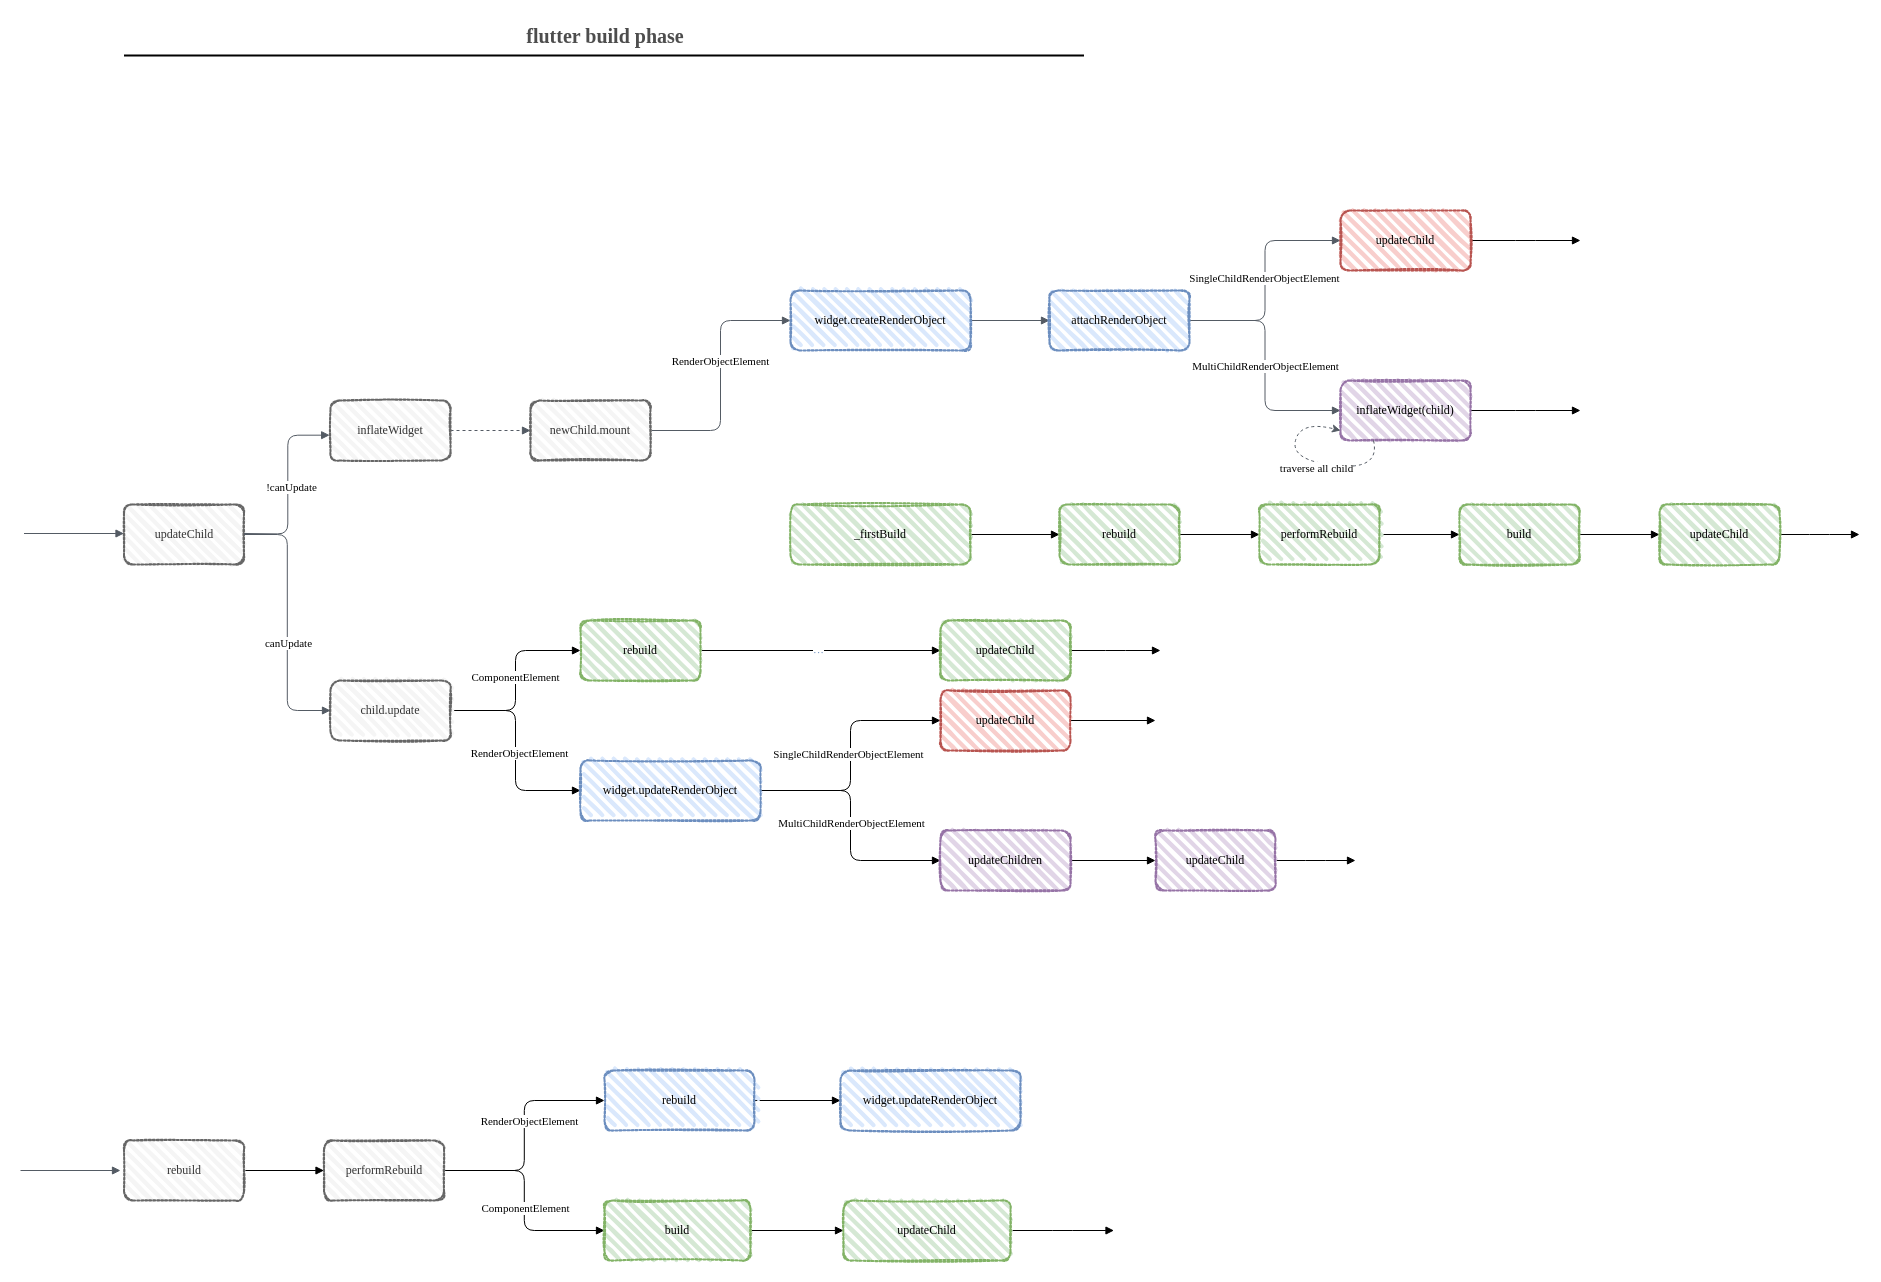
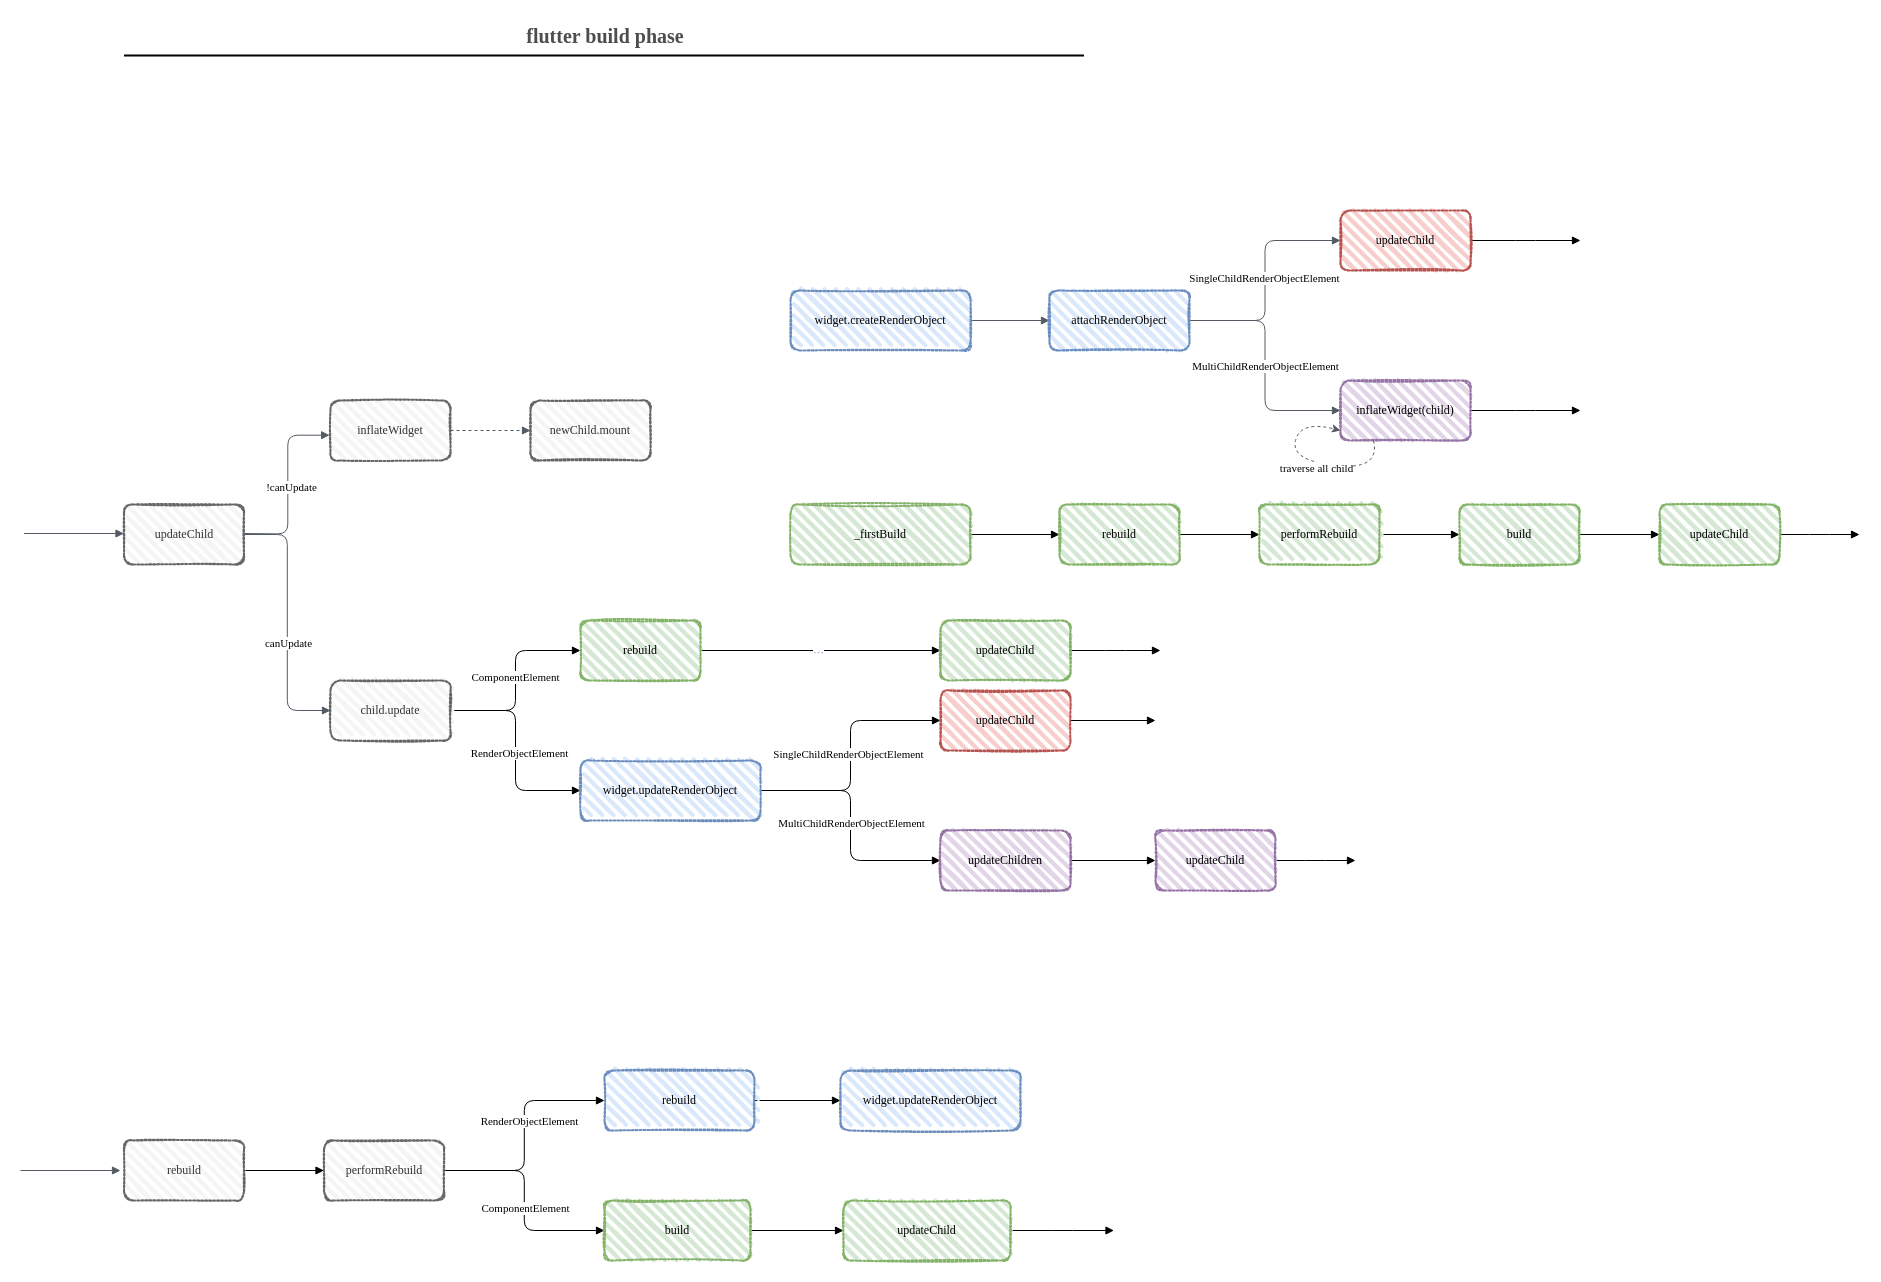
edge "newChild.mount" -> "widget.createRenderObject": removed, label "RenderObjectElement"
